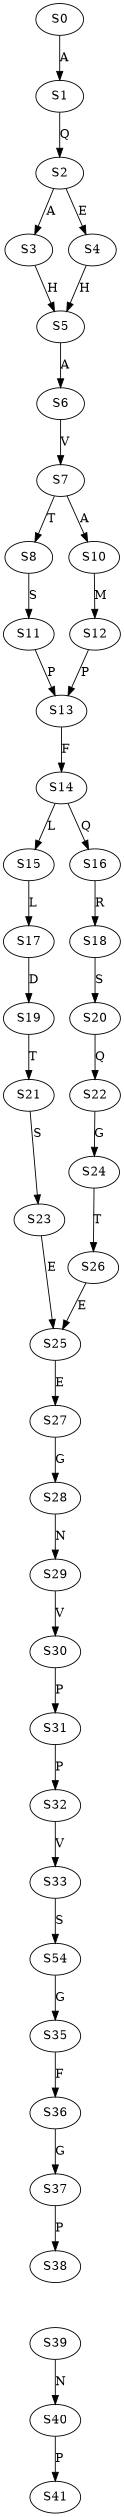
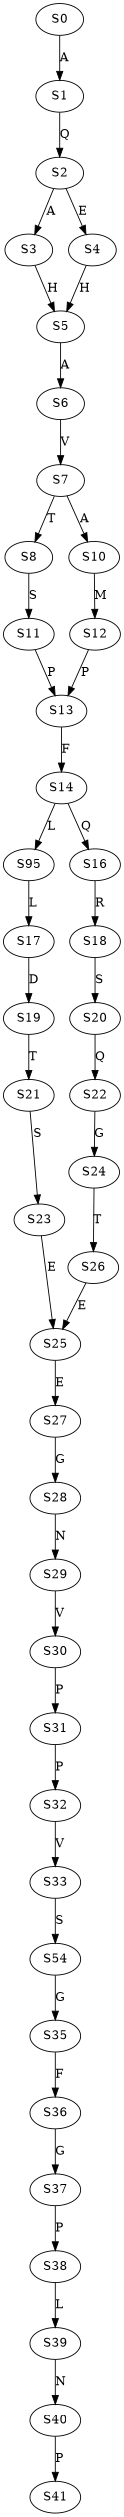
node "S15": label "S15" -> "S95"
edge "S38" -> "S39": added, label "L"
